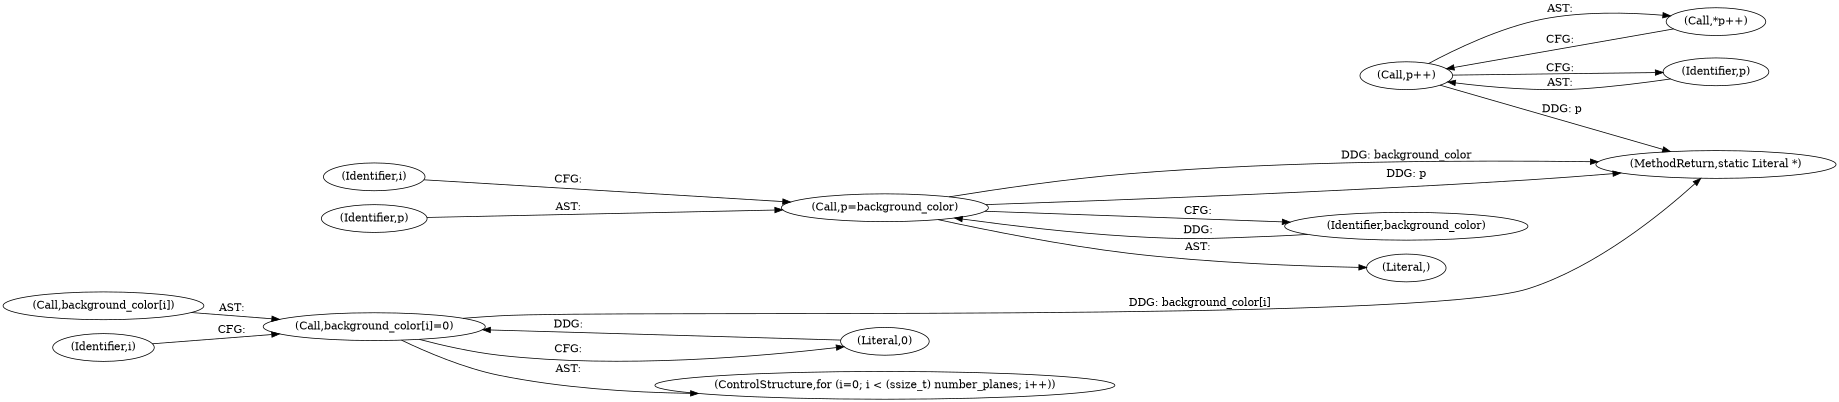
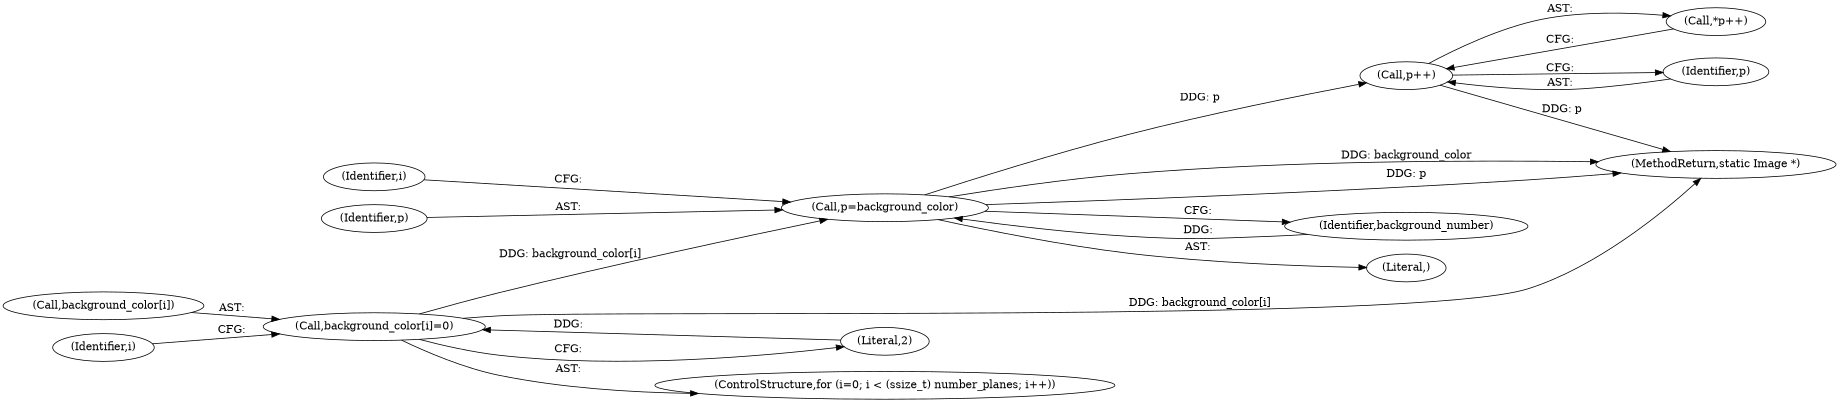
edge "(Call,p=background_color)" -> "(Call,p++)": added, label "DDG: p"
node "(MethodReturn,static Literal *)": label "(MethodReturn,static Literal *)" -> "(MethodReturn,static Image *)"
node "(Identifier,background_color)": label "(Identifier,background_color)" -> "(Identifier,background_number)"
edge "(Call,background_color[i]=0)" -> "(Call,p=background_color)": added, label "DDG: background_color[i]"
node "(Literal,0)": label "(Literal,0)" -> "(Literal,2)"
